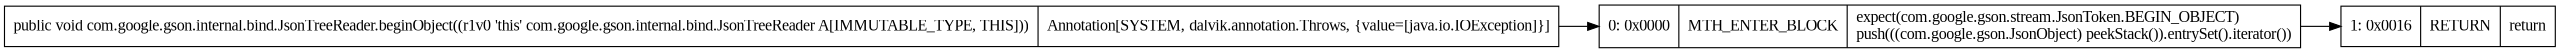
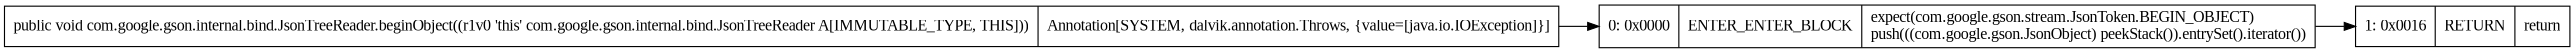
node "0: 0x0000": text "MTH_ENTER_BLOCK" -> "ENTER_ENTER_BLOCK"
